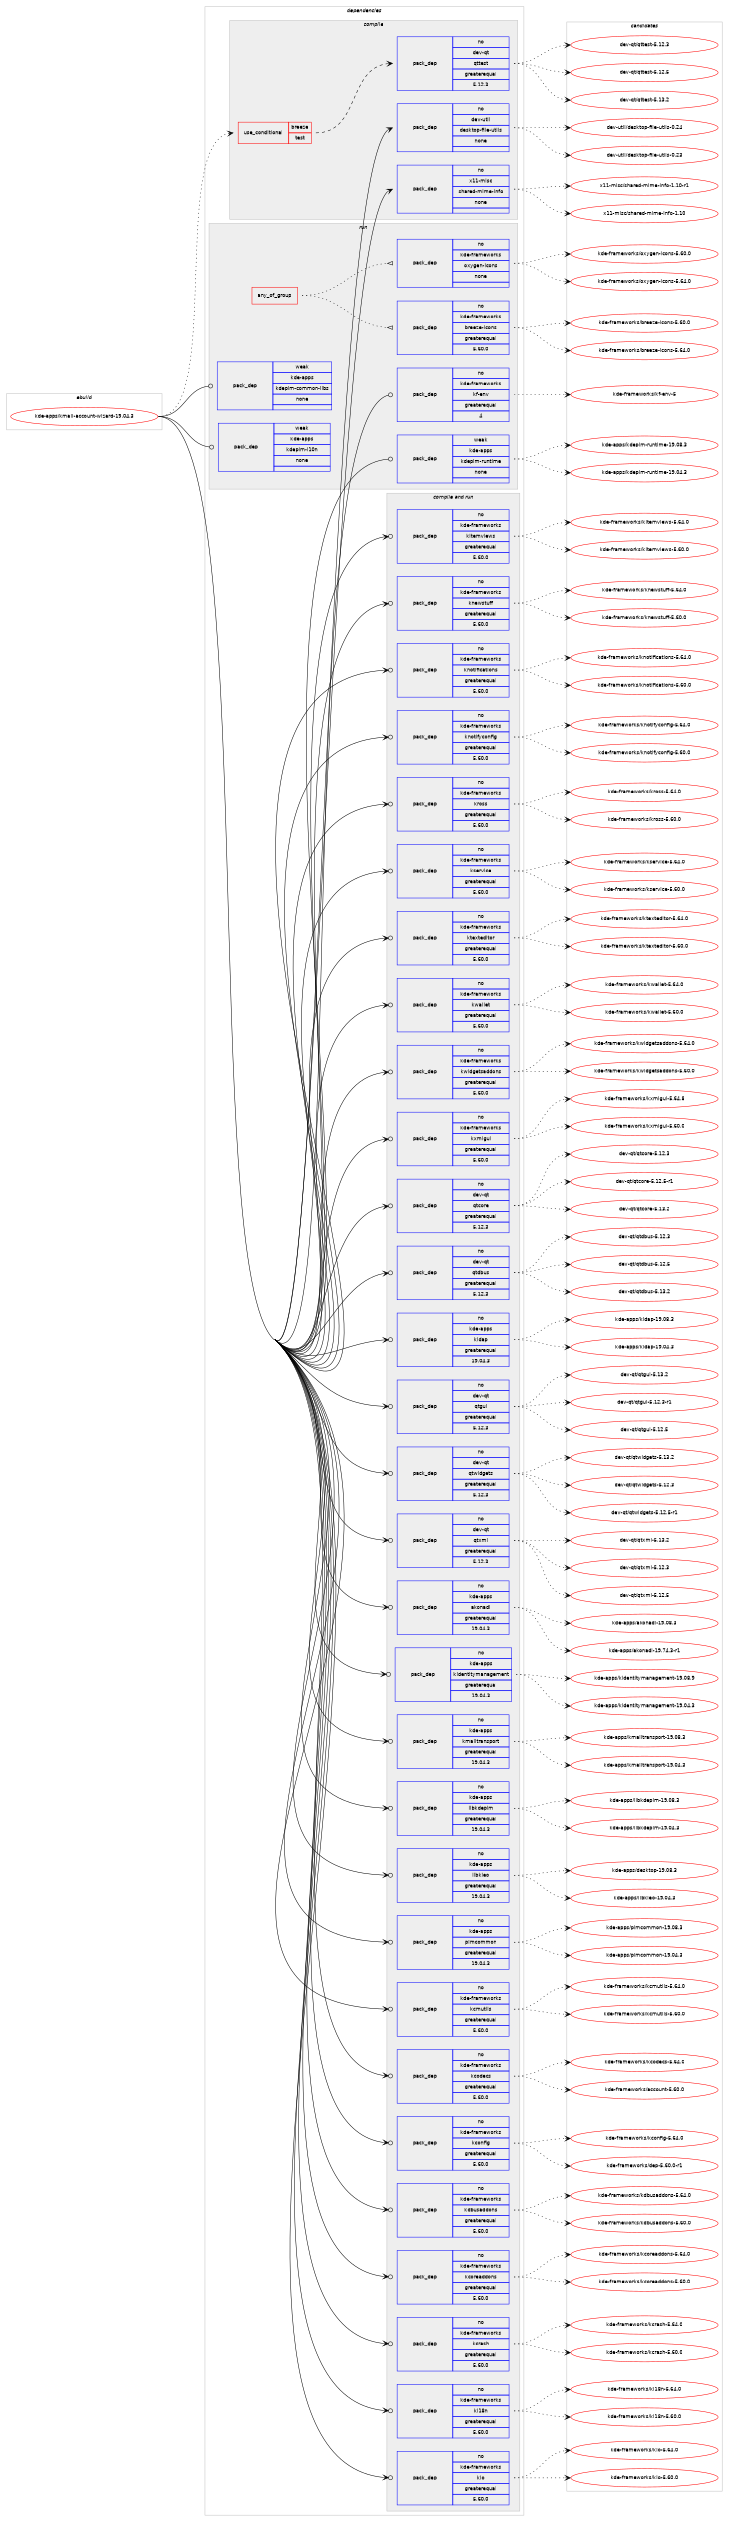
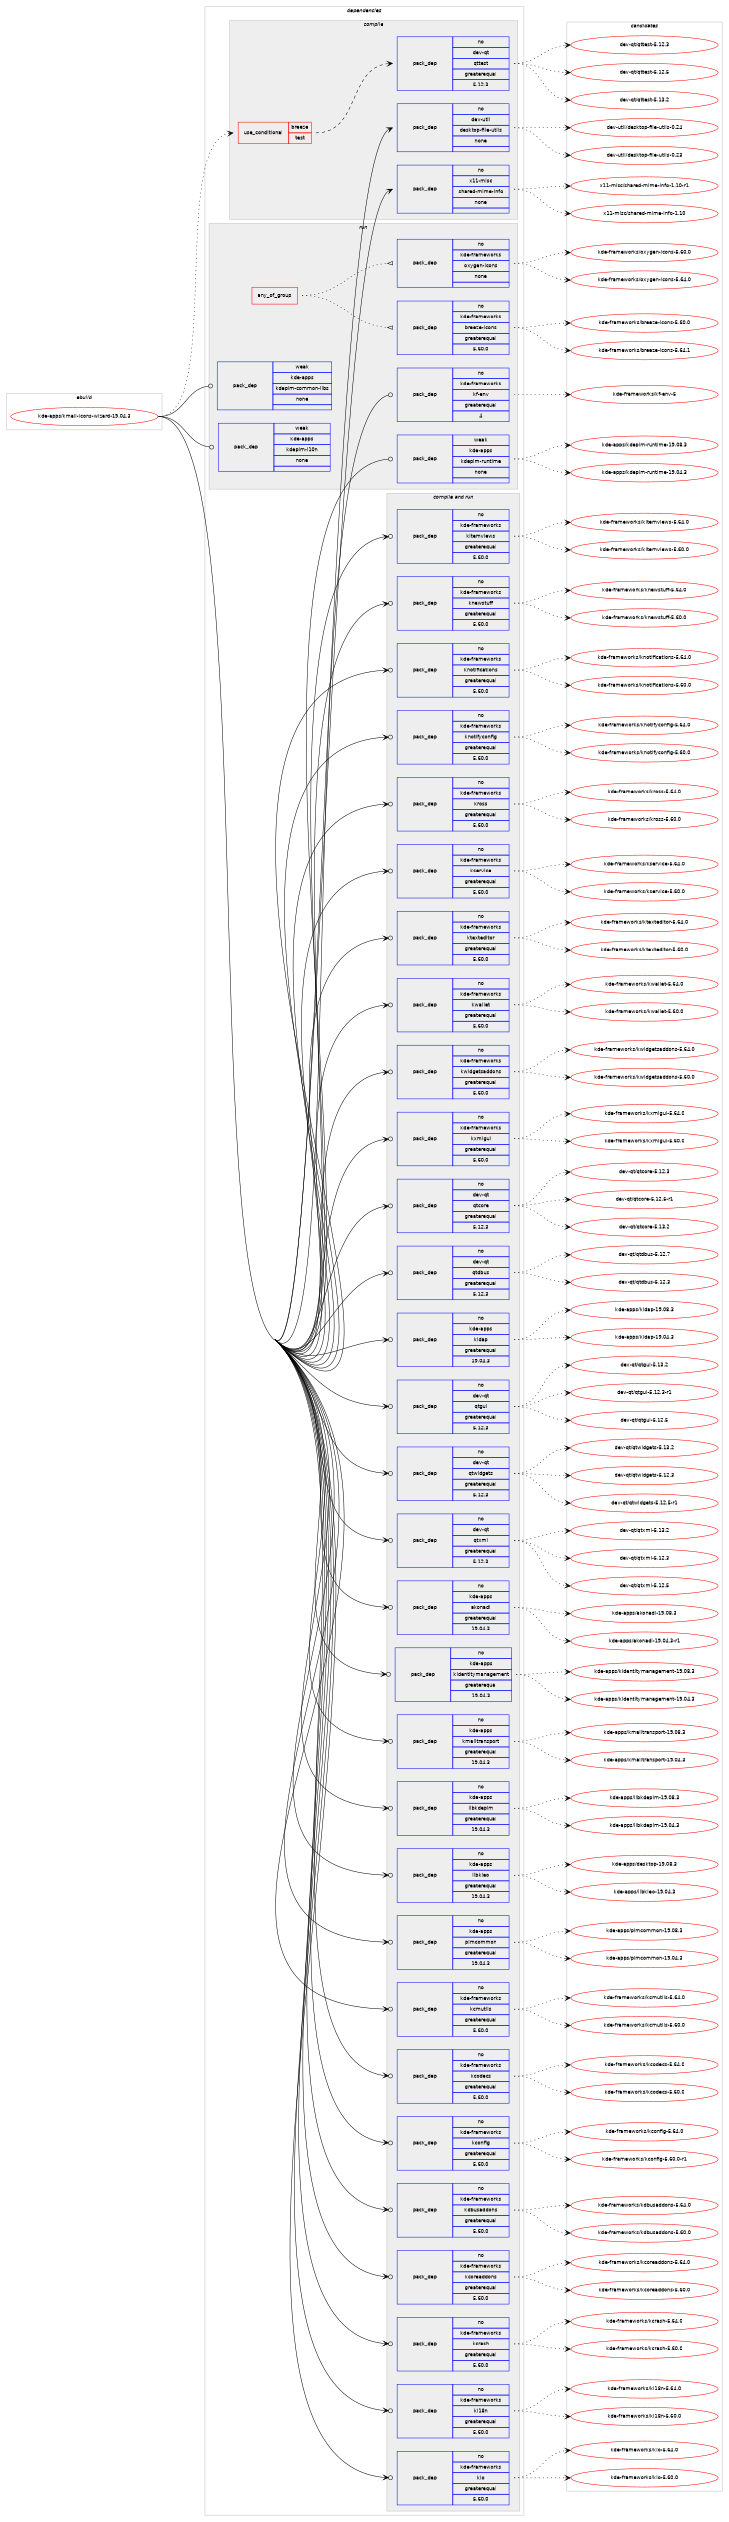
node "kde-frameworks/breeze-icons-5.64.0": label "kde-frameworks/breeze-icons-5.64.0" -> "kde-frameworks/breeze-icons-5.64.1"
node "kde-apps/kmail-account-wizard-19.04.3": label "kde-apps/kmail-account-wizard-19.04.3" -> "kde-apps/kmail-icons-wizard-19.04.3"
node "kde-frameworks/kxmlgui-5.64.8": label "kde-frameworks/kxmlgui-5.64.8" -> "kde-frameworks/kxmlgui-5.64.0"
node "dev-qt/qtdbus-5.12.5": label "dev-qt/qtdbus-5.12.5" -> "dev-qt/qtdbus-5.12.7"
node "dev-qt/qtdbus-5.13.2": removed
node "kde-apps/akonadi-19.74.3-r1": label "kde-apps/akonadi-19.74.3-r1" -> "kde-apps/akonadi-19.04.3-r1"
node "kde-apps/kidentitymanagement-19.08.9": label "kde-apps/kidentitymanagement-19.08.9" -> "kde-apps/kidentitymanagement-19.08.3"
node "kde-frameworks/account-5.60.0": label "kde-frameworks/account-5.60.0" -> "kde-frameworks/kcodecs-5.60.0"
node "kde-frameworks/dep-5.60.0-r1": label "kde-frameworks/dep-5.60.0-r1" -> "kde-frameworks/kconfig-5.60.0-r1"
